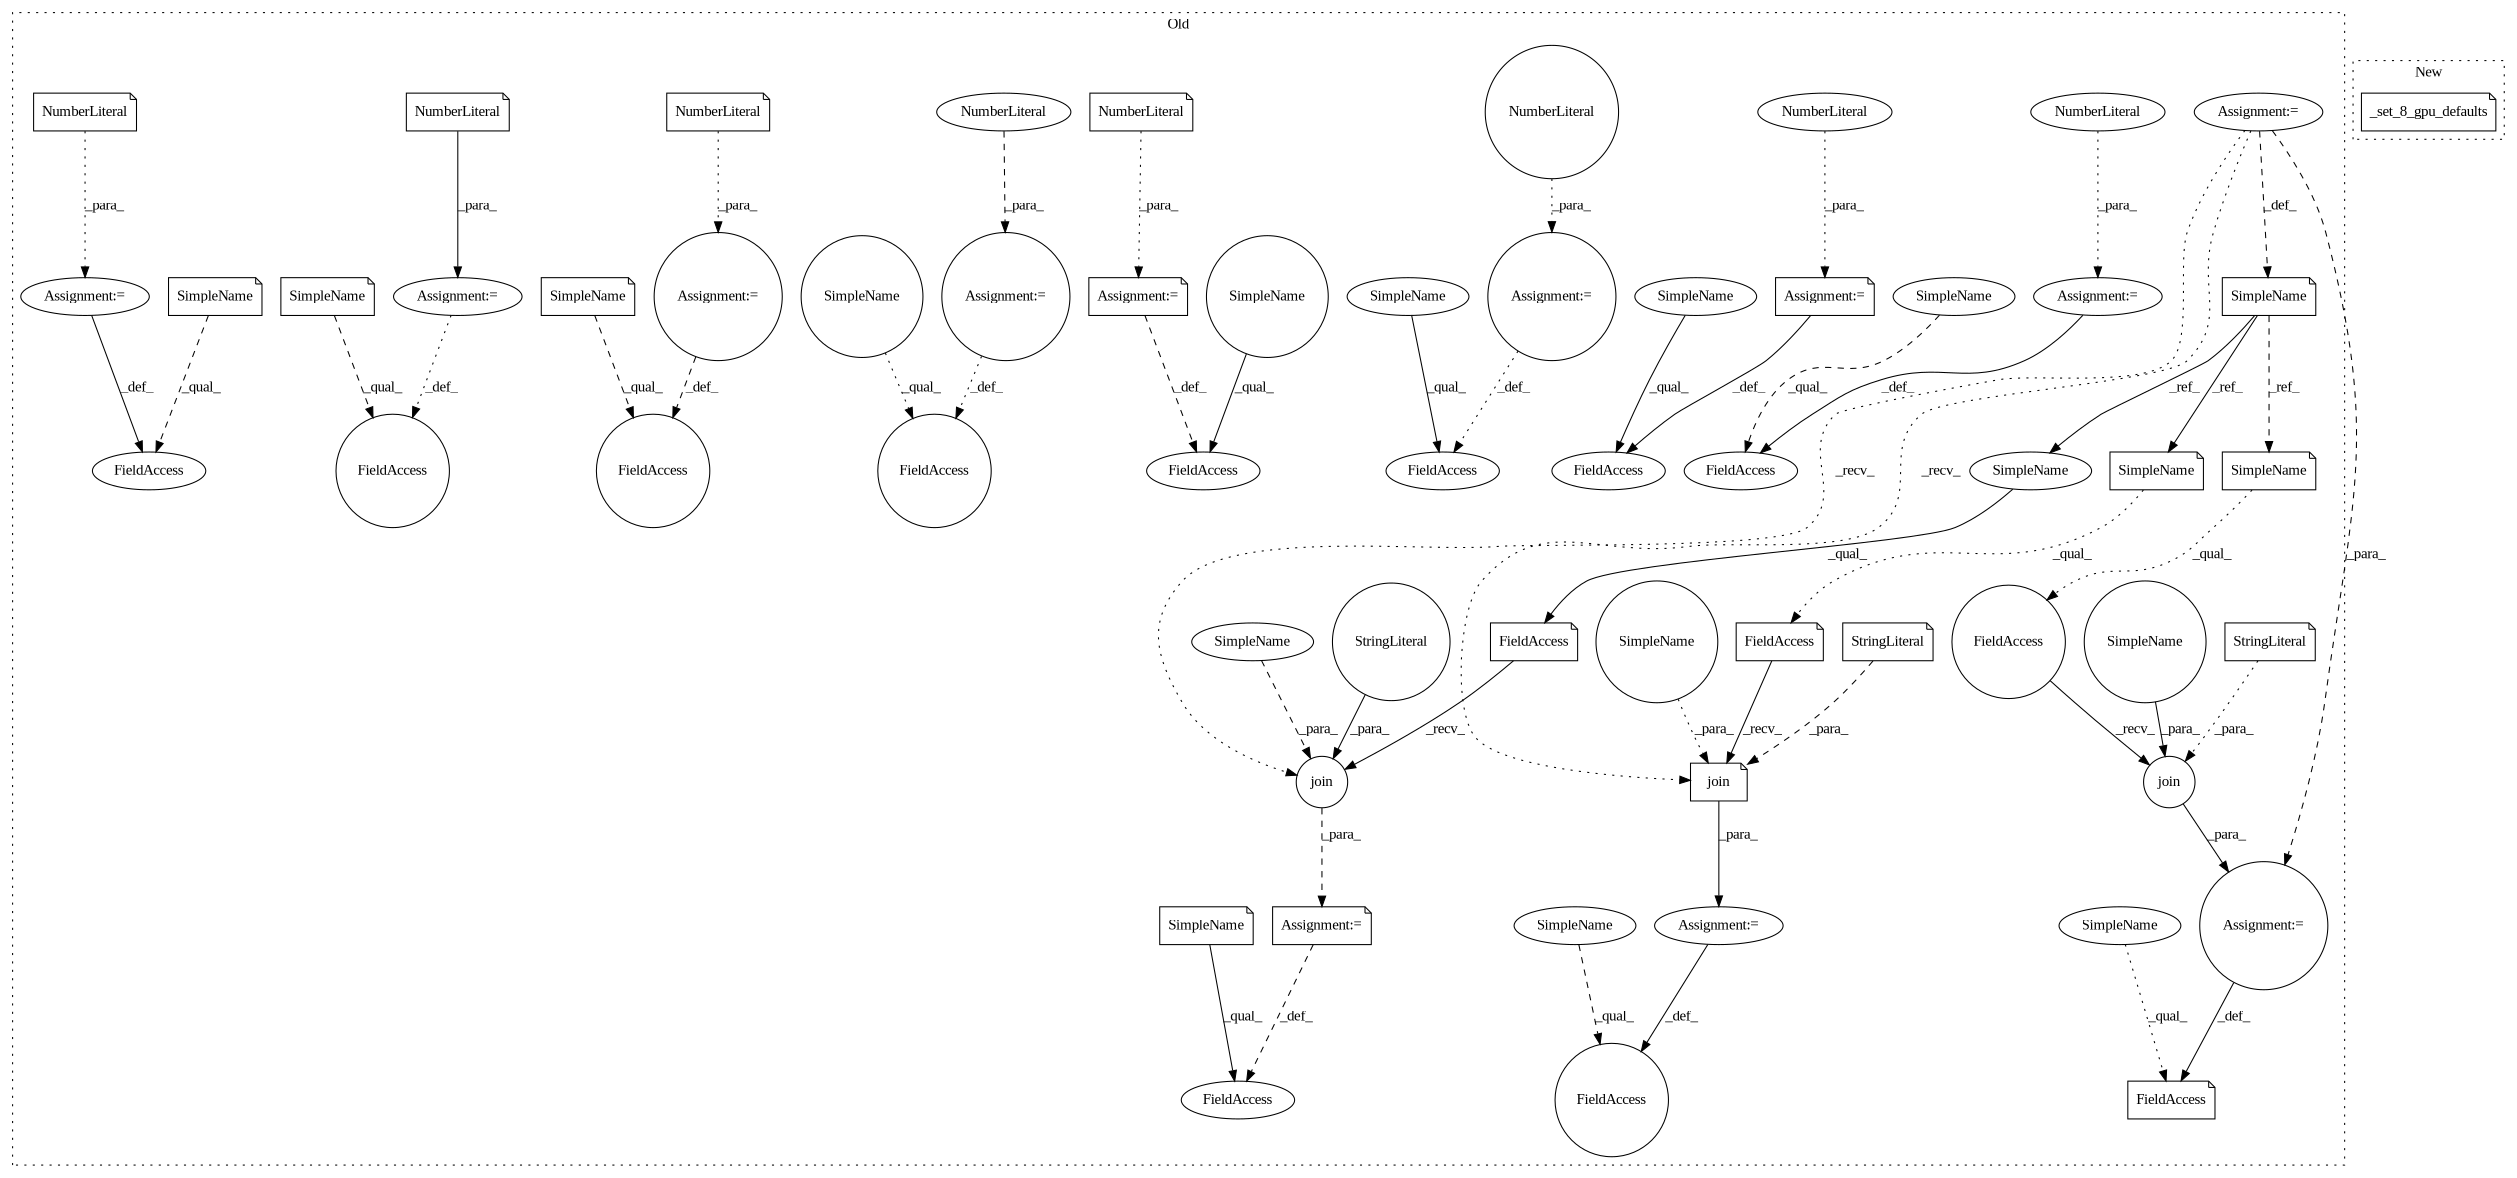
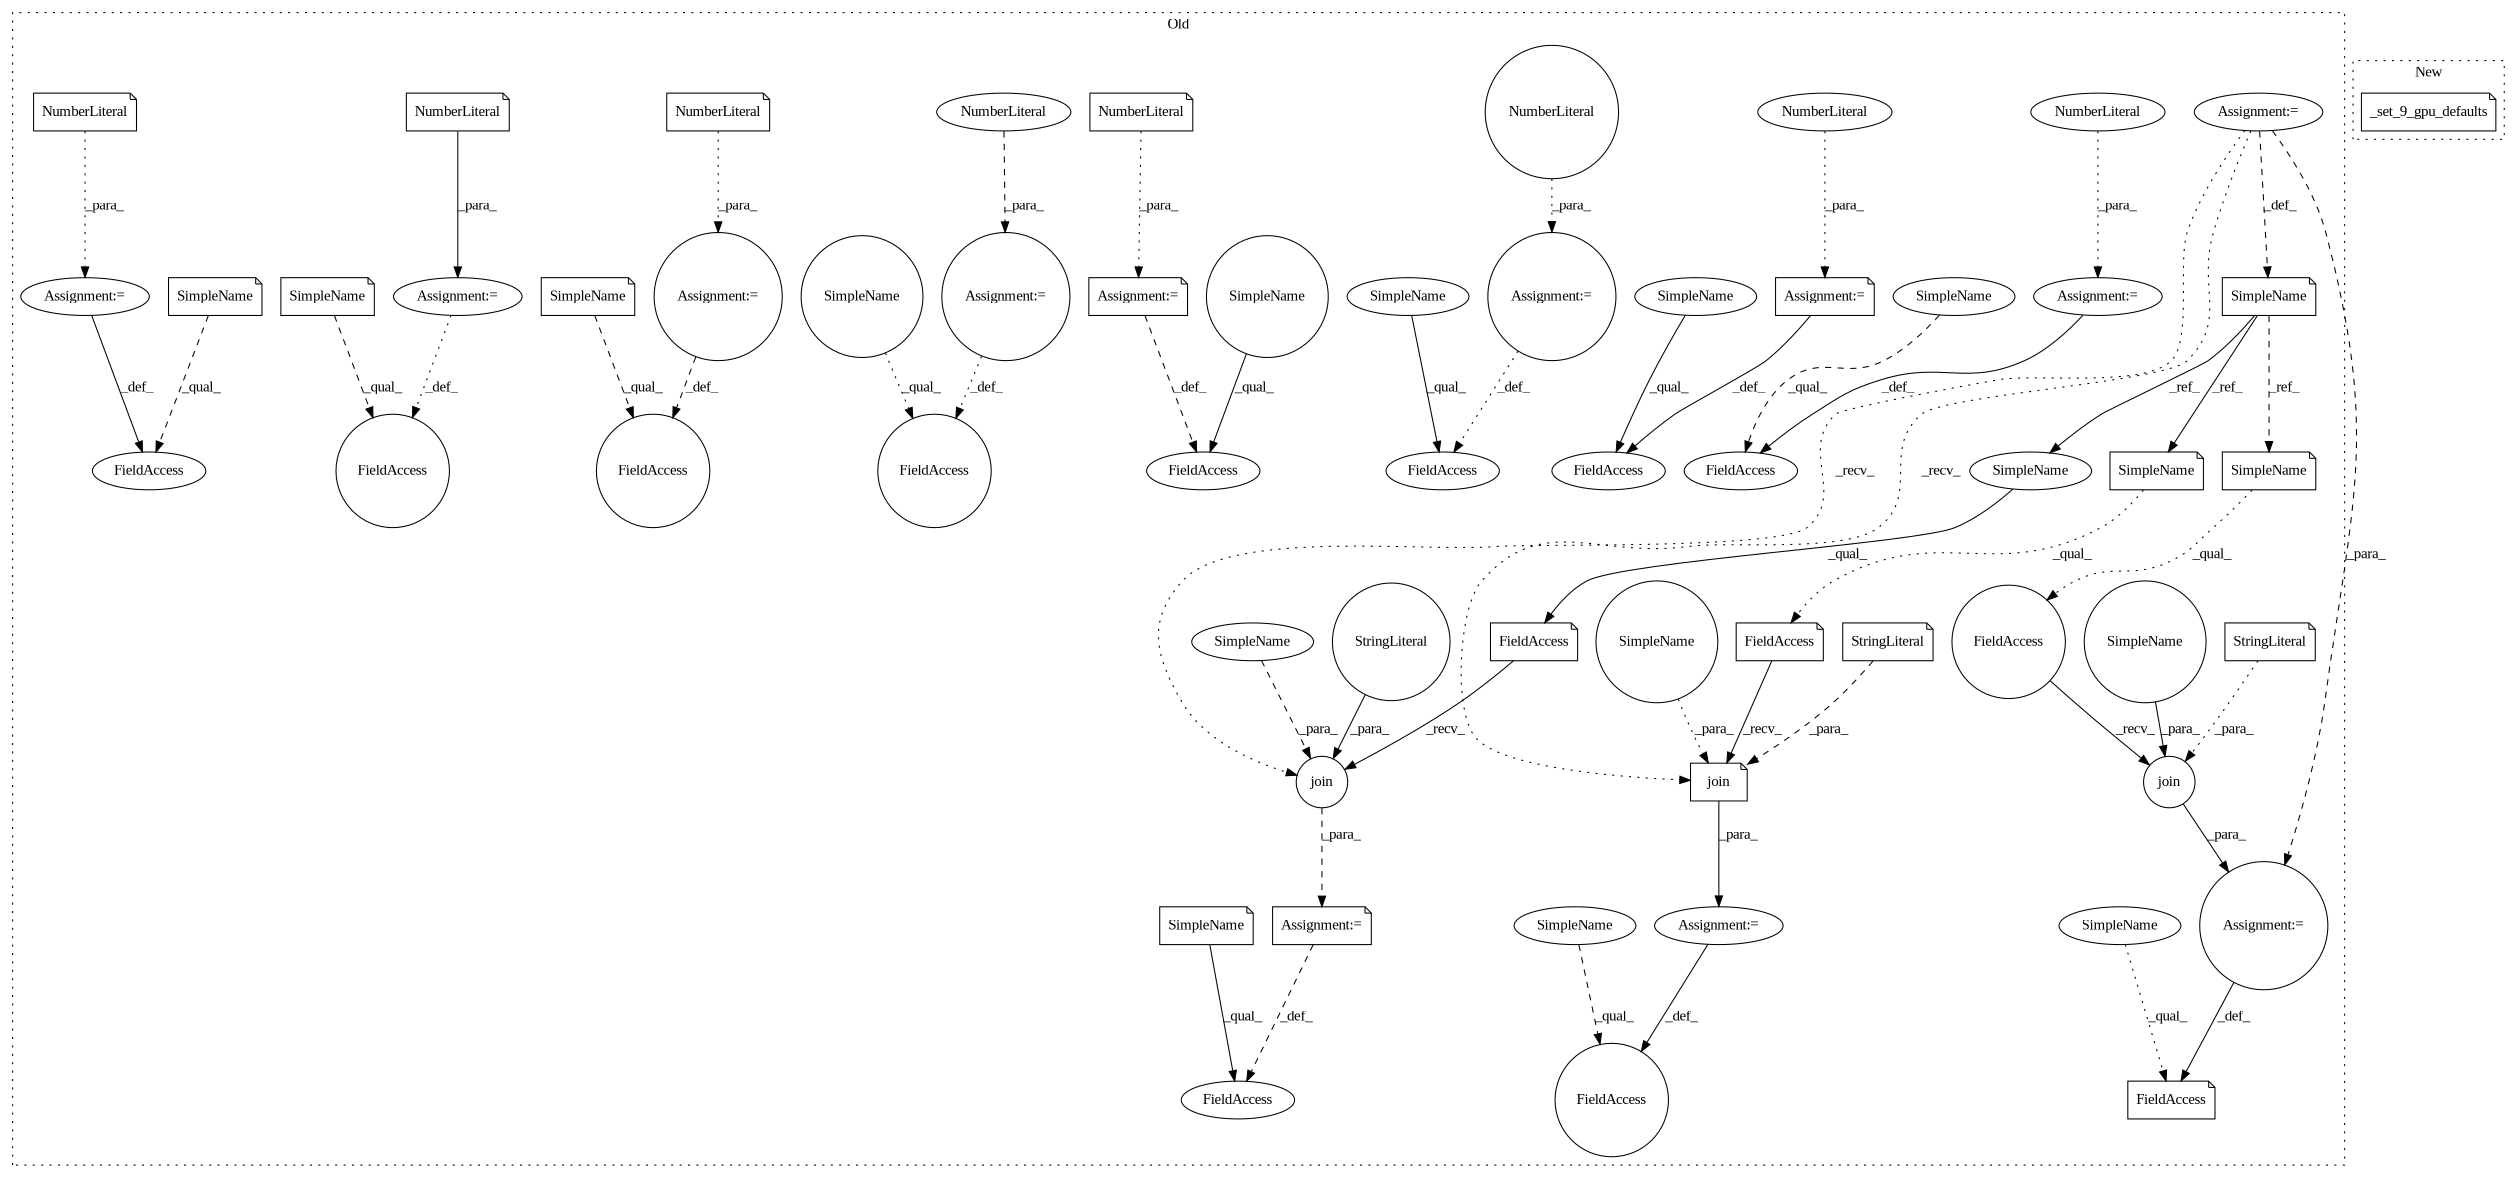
node "_set_8_gpu_defaults": label "_set_8_gpu_defaults" -> "_set_9_gpu_defaults"
